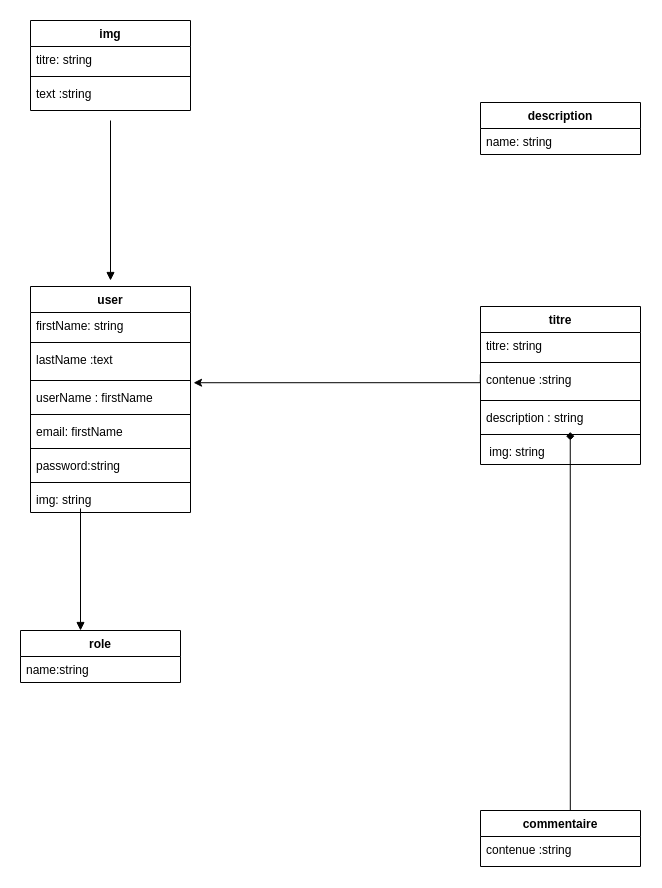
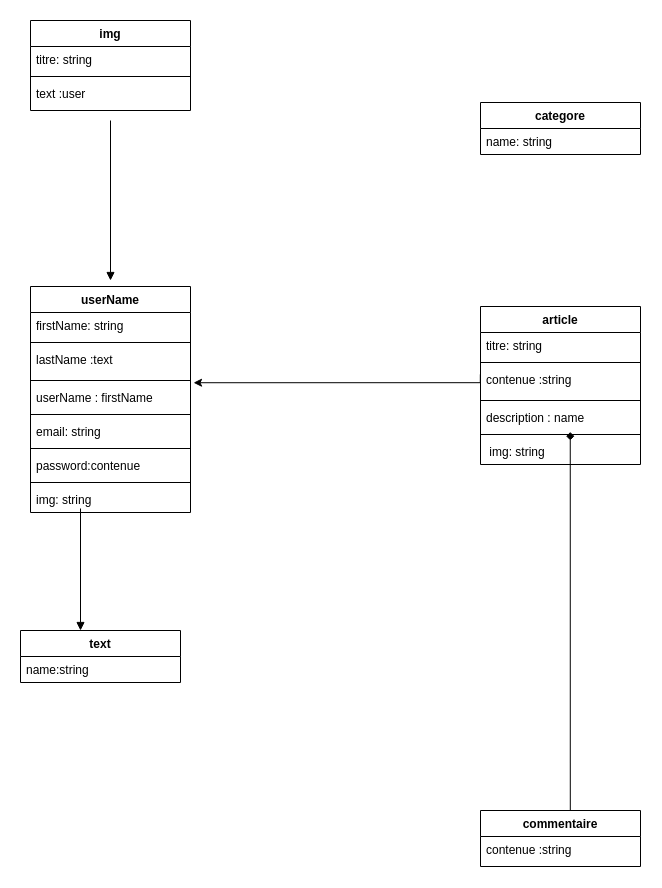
node "text :string": label "text :string" -> "text :user"
node "description": label "description" -> "categore"
node "user": label "user" -> "userName"
node "titre": label "titre" -> "article"
node "description : string": label "description : string" -> "description : name"
node "email: firstName": label "email: firstName" -> "email: string"
node "password:string": label "password:string" -> "password:contenue"
node "role": label "role" -> "text"
